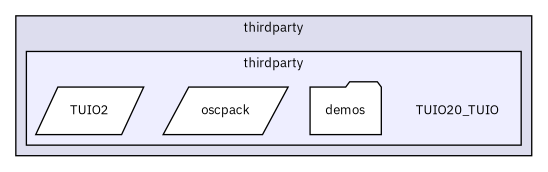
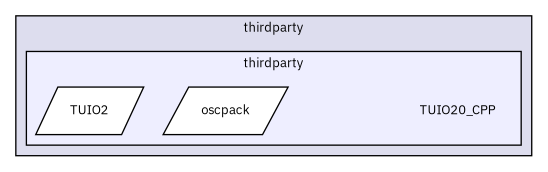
node "demos": removed
node "TUIO20_TUIO": label "TUIO20_TUIO" -> "TUIO20_CPP"
